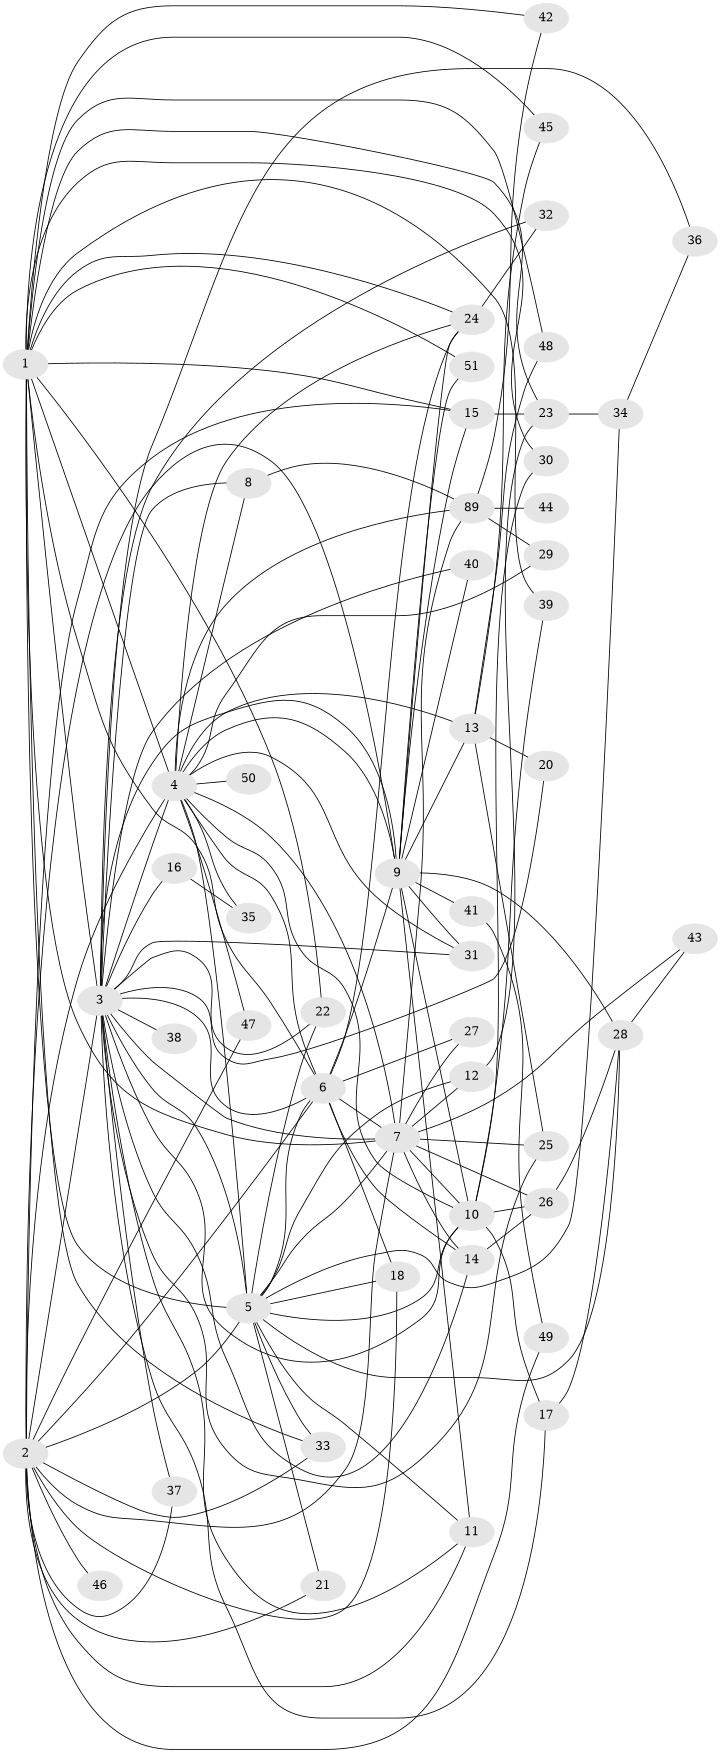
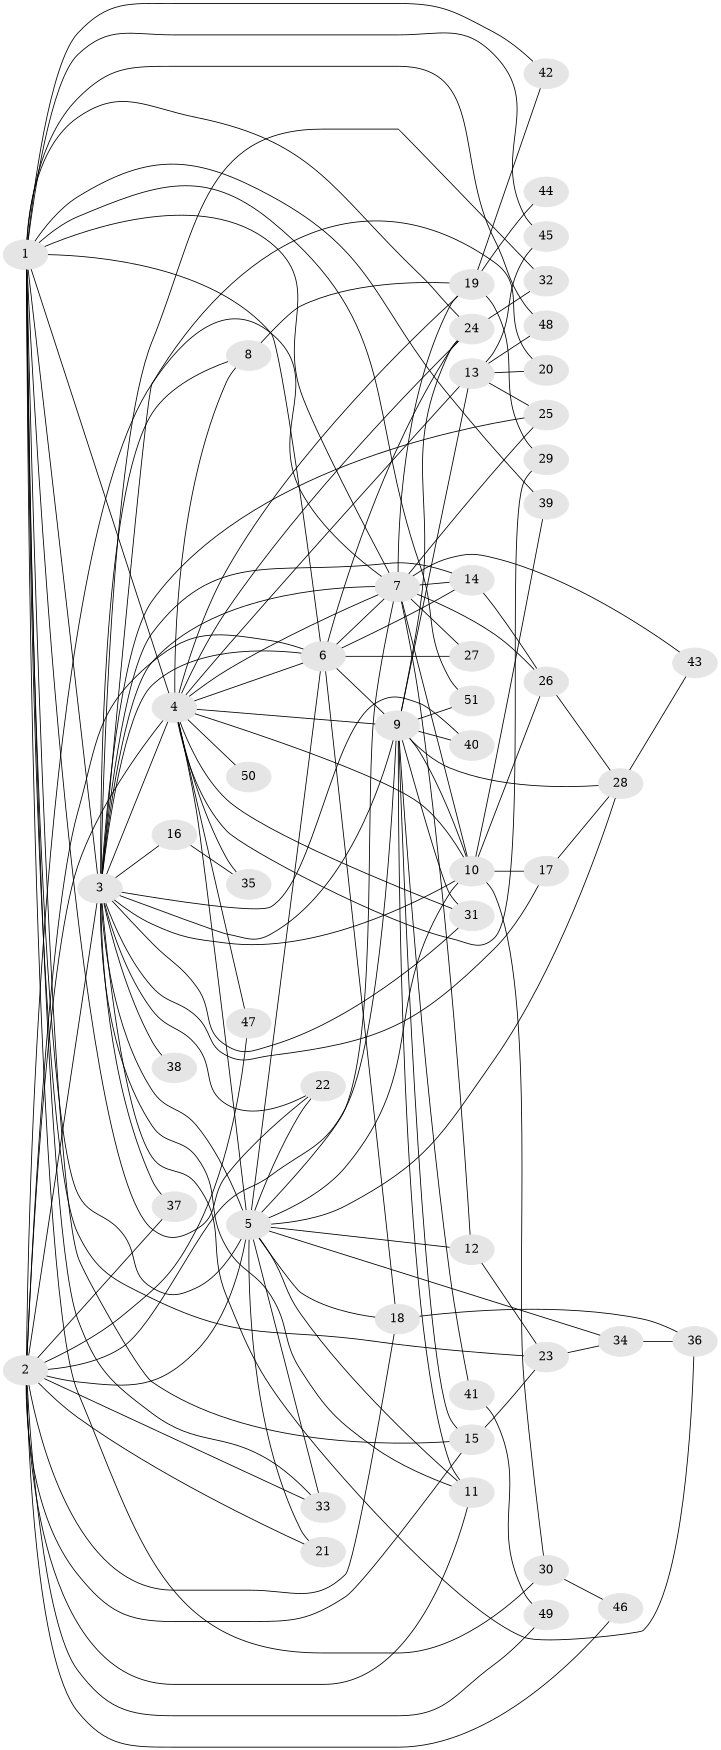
node "89": label "89" -> "19"
edge "18" -- "36": added
edge "30" -- "46": added
